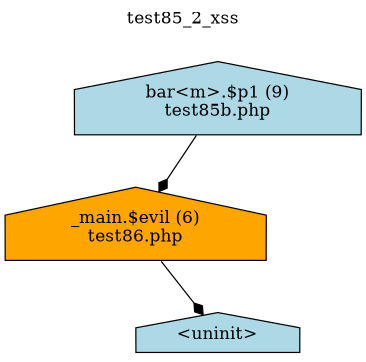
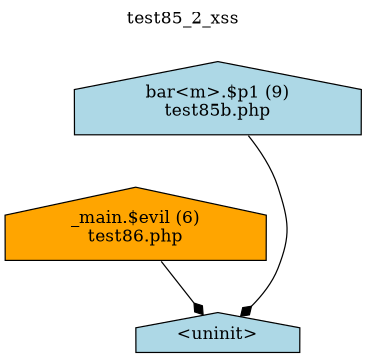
edge "bar<m>.$p1 (9) test85b.php" -> "_main.$evil (6) test86.php": now "bar<m>.$p1 (9) test85b.php" -> "<uninit>"
